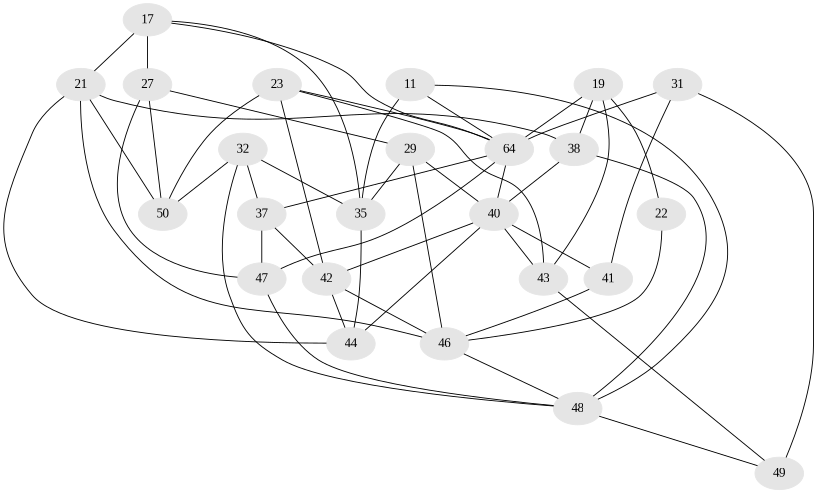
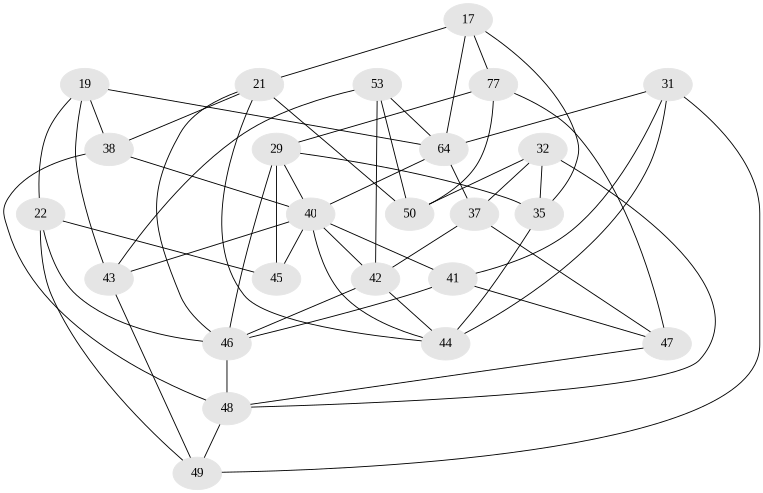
node "27": label "27" -> "77"
node "23": label "23" -> "53"
node "11": removed
edge "64" -- "47": now "41" -- "47"
edge "31" -- "44": added
node "45": added
edge "22" -- "49": added
